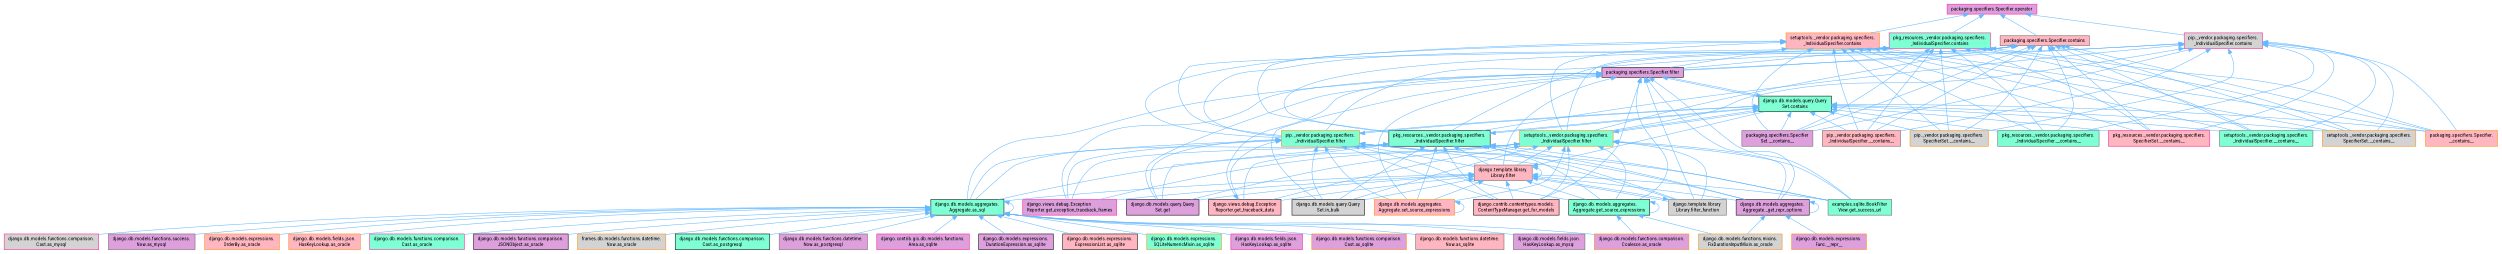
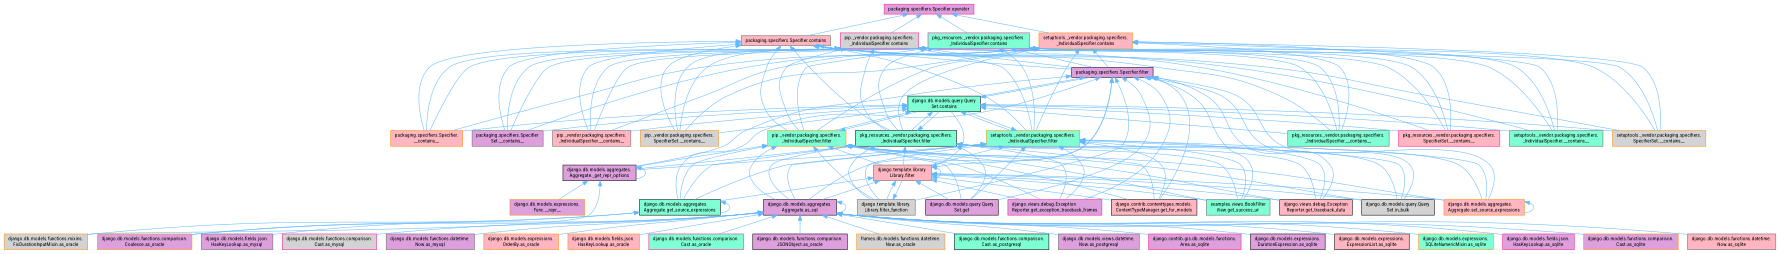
edge "packaging.specifiers.Specifier.filter" -> "django.views.debug.Exception Reporter.get_traceback_data": reversed
edge "django.db.models.aggregates. Aggregate._get_repr_options" -> "django.template.library. Library.filter": removed
node "django.db.models.aggregates. Aggregate.as_sql": fillcolor aquamarine -> plum
node "examples.sqlite.BookFilter View.get_success_url": label "examples.sqlite.BookFilter View.get_success_url" -> "examples.views.BookFilter View.get_success_url"
node "django.db.models.functions.success. Now.as_mysql": label "django.db.models.functions.success. Now.as_mysql" -> "django.db.models.functions.datetime. Now.as_mysql"
node "django.db.models.functions.datetime. Now.as_postgresql": label "django.db.models.functions.datetime. Now.as_postgresql" -> "django.db.models.views.datetime. Now.as_postgresql"
